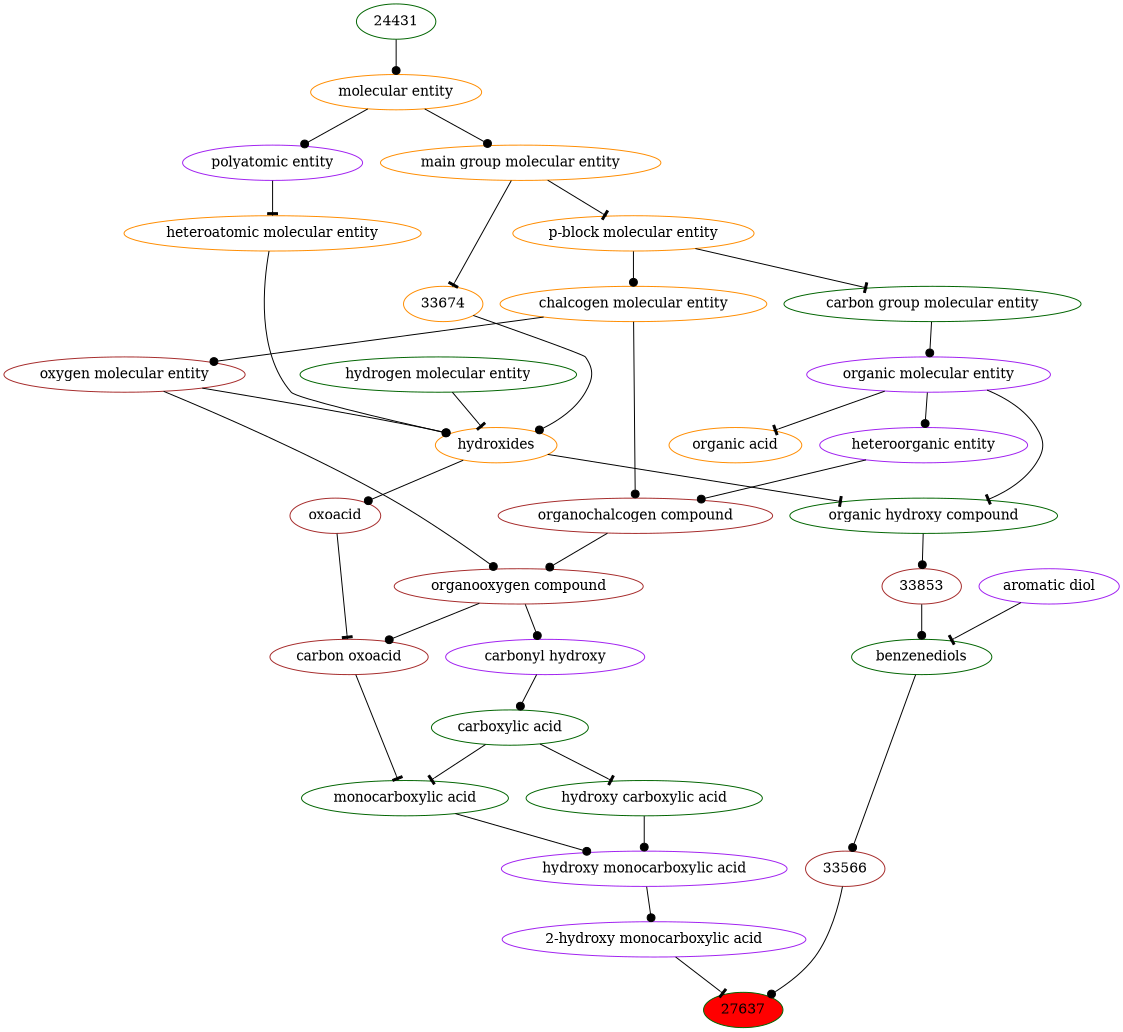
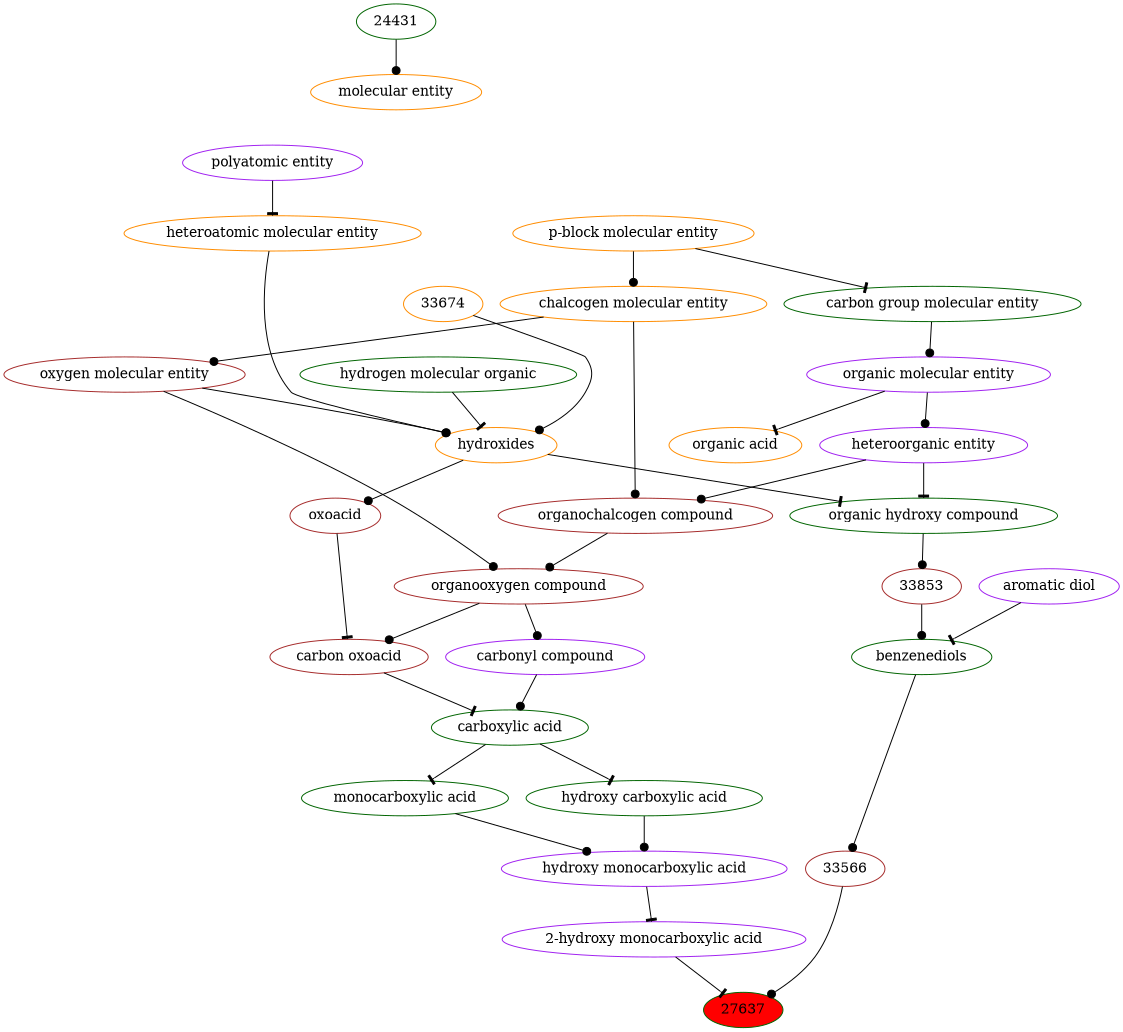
edge "molecular entity" -> "polyatomic entity": removed
node "main group molecular entity": removed
node "hydrogen molecular entity": label "hydrogen molecular entity" -> "hydrogen molecular organic"
edge "organic molecular entity" -> "organic hydroxy compound": now "heteroorganic entity" -> "organic hydroxy compound"
node "carbonyl hydroxy": label "carbonyl hydroxy" -> "carbonyl compound"
edge "carbon oxoacid" -> "monocarboxylic acid": now "carbon oxoacid" -> "carboxylic acid"
edge "hydroxy monocarboxylic acid" -> "2-hydroxy monocarboxylic acid": arrowhead dot -> tee
